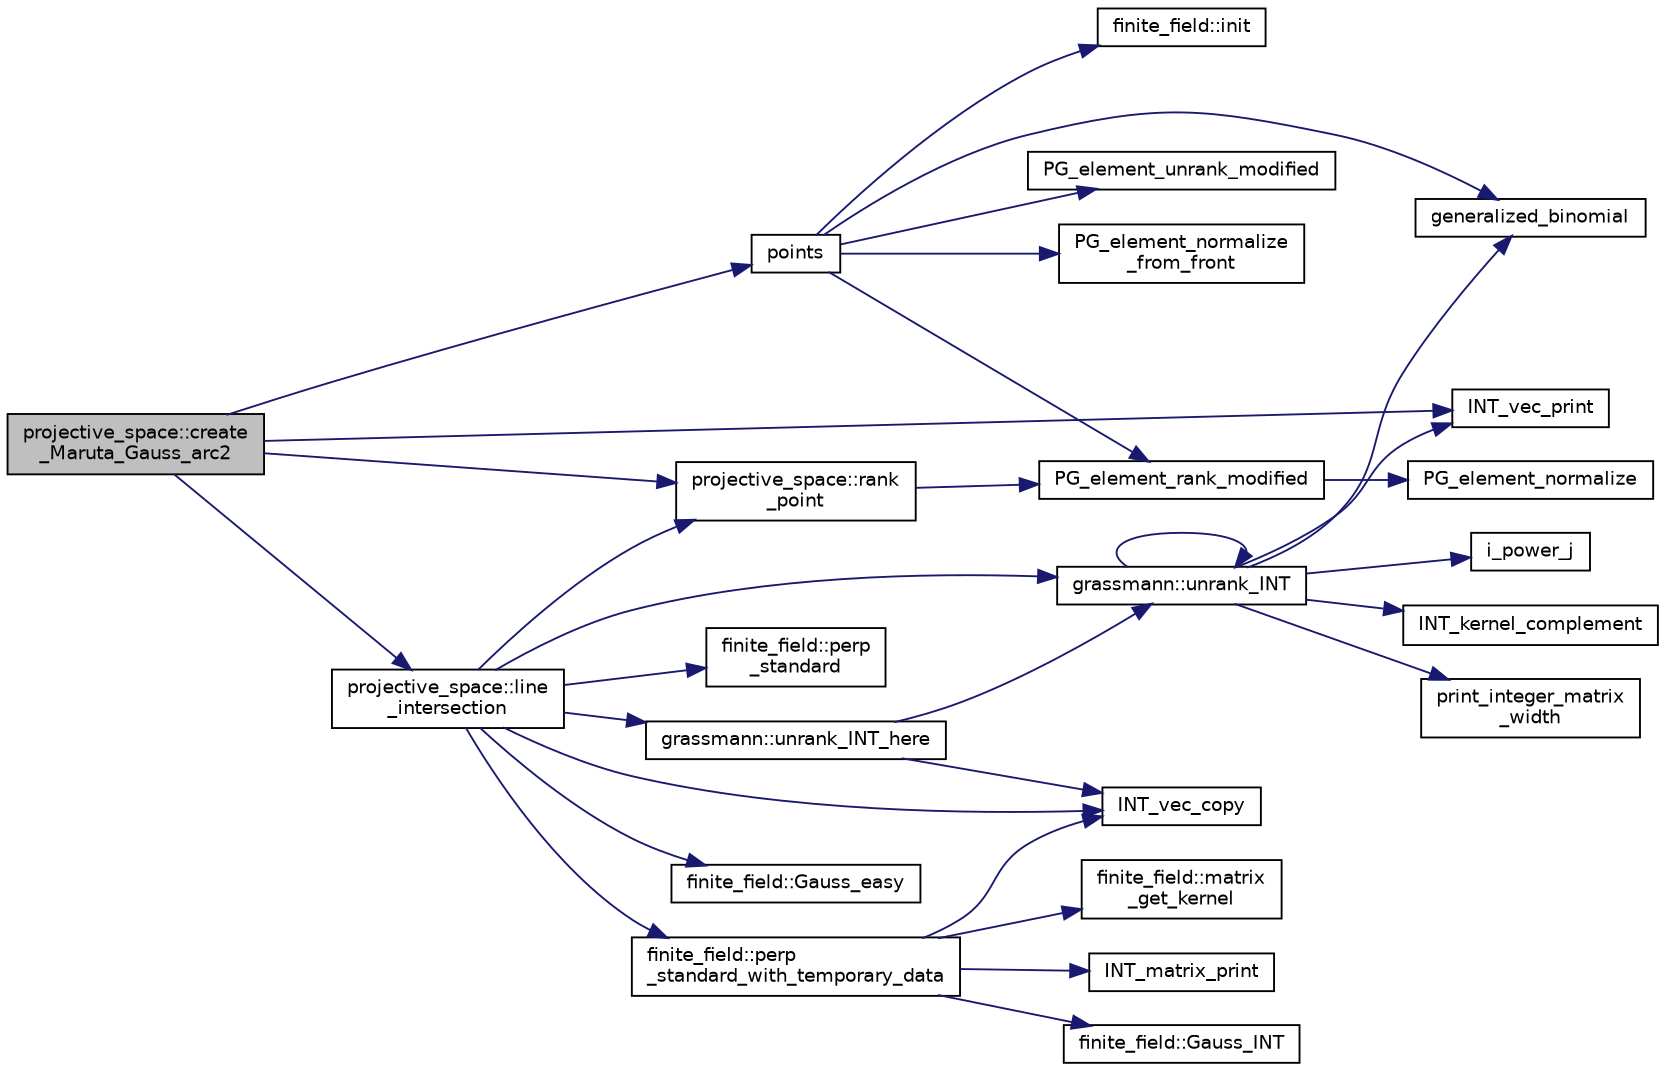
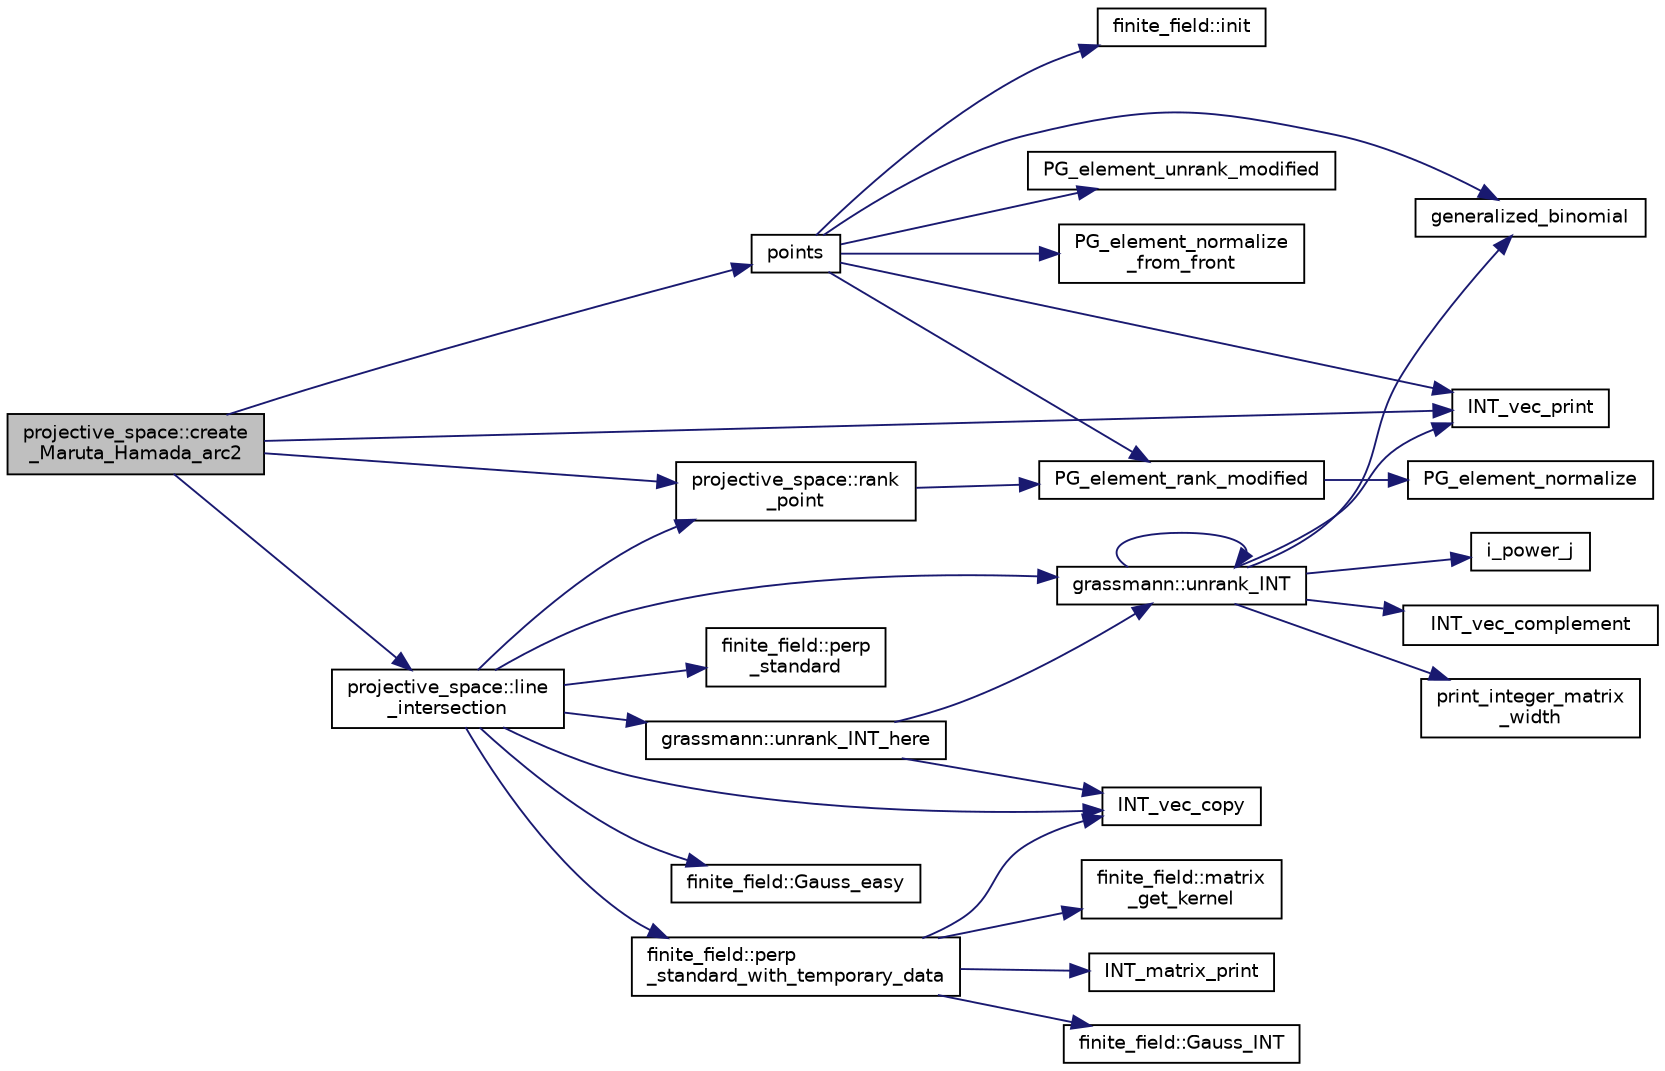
edge "points" -> "INT_vec_print": added
node "projective_space::create _Maruta_Gauss_arc2": label "projective_space::create _Maruta_Gauss_arc2" -> "projective_space::create _Maruta_Hamada_arc2"
node "INT_kernel_complement": label "INT_kernel_complement" -> "INT_vec_complement"
